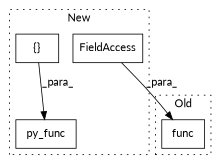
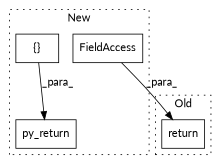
node "py_func": label "py_func" -> "py_return"
node "func": label "func" -> "return"
